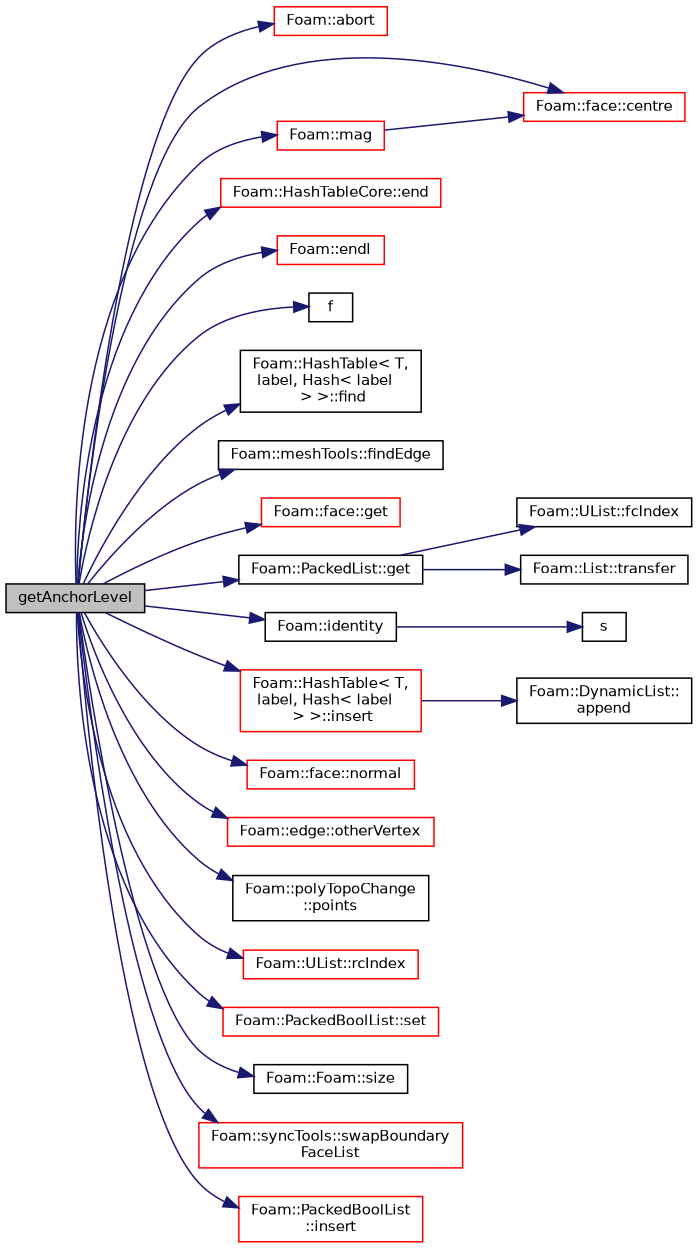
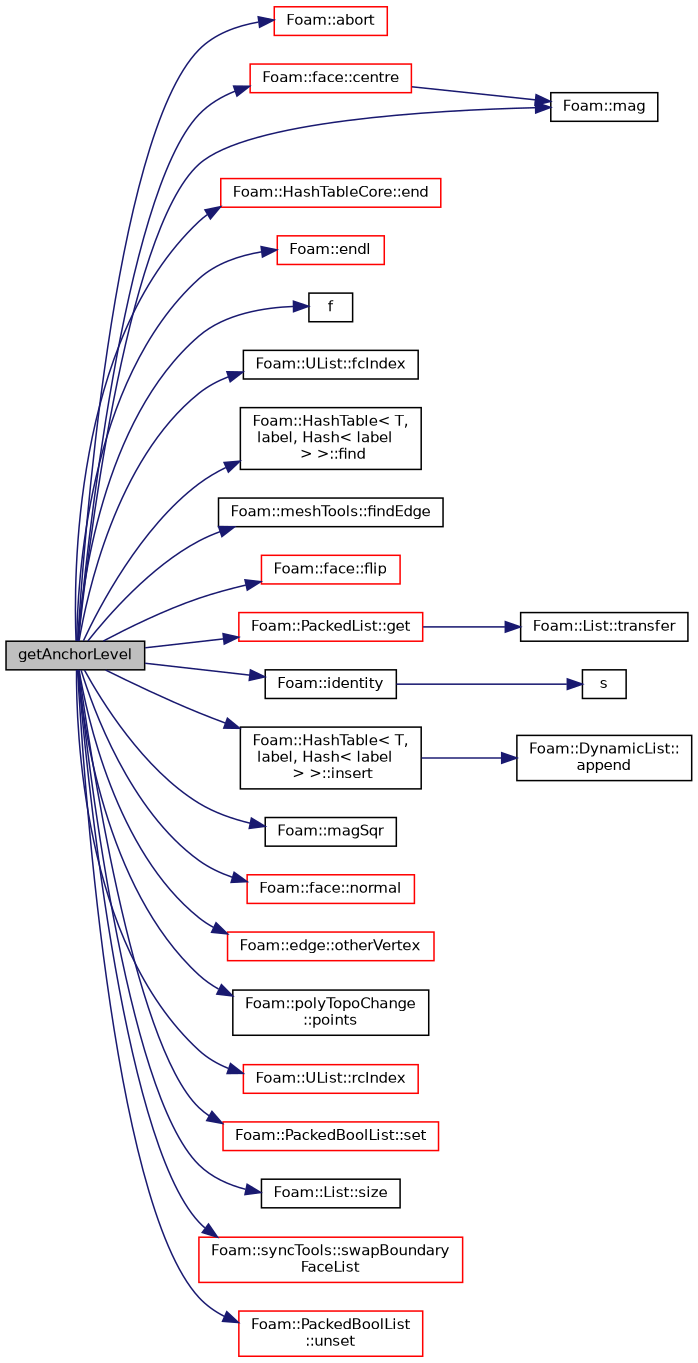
edge "Foam::mag" -> "Foam::face::centre": reversed
node "Foam::mag": color red -> black
node "Foam::face::get": label "Foam::face::get" -> "Foam::face::flip"
edge "Foam::PackedList::get" -> "Foam::UList::fcIndex": now "getAnchorLevel" -> "Foam::UList::fcIndex"
node "Foam::PackedList::get": color black -> red
node "Foam::HashTable< T, label, Hash< label > >::insert": color red -> black
node "Foam::magSqr": added
node "Foam::Foam::size": label "Foam::Foam::size" -> "Foam::List::size"
node "Foam::PackedBoolList ::insert": label "Foam::PackedBoolList ::insert" -> "Foam::PackedBoolList ::unset"
